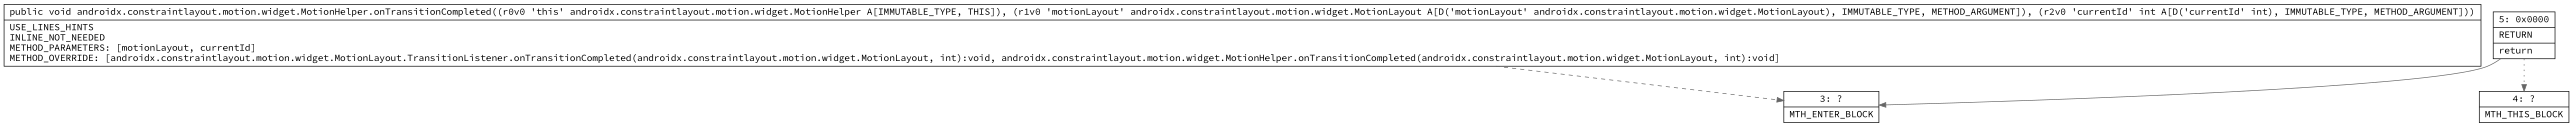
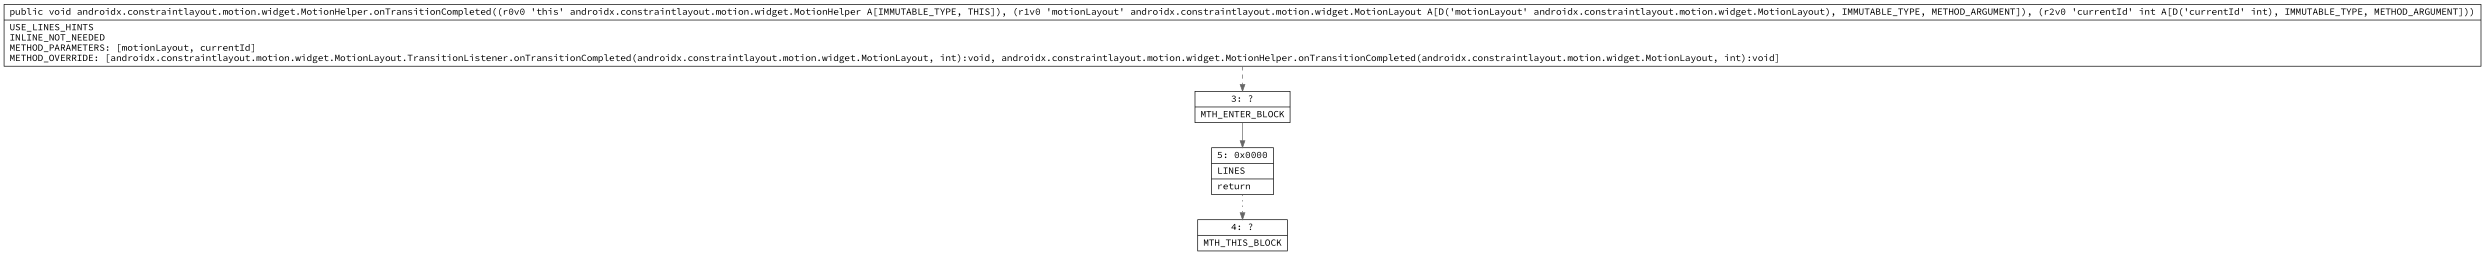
node "5: 0x0000": text "RETURN" -> "LINES"
edge "5: 0x0000" -> "3: ?": reversed
